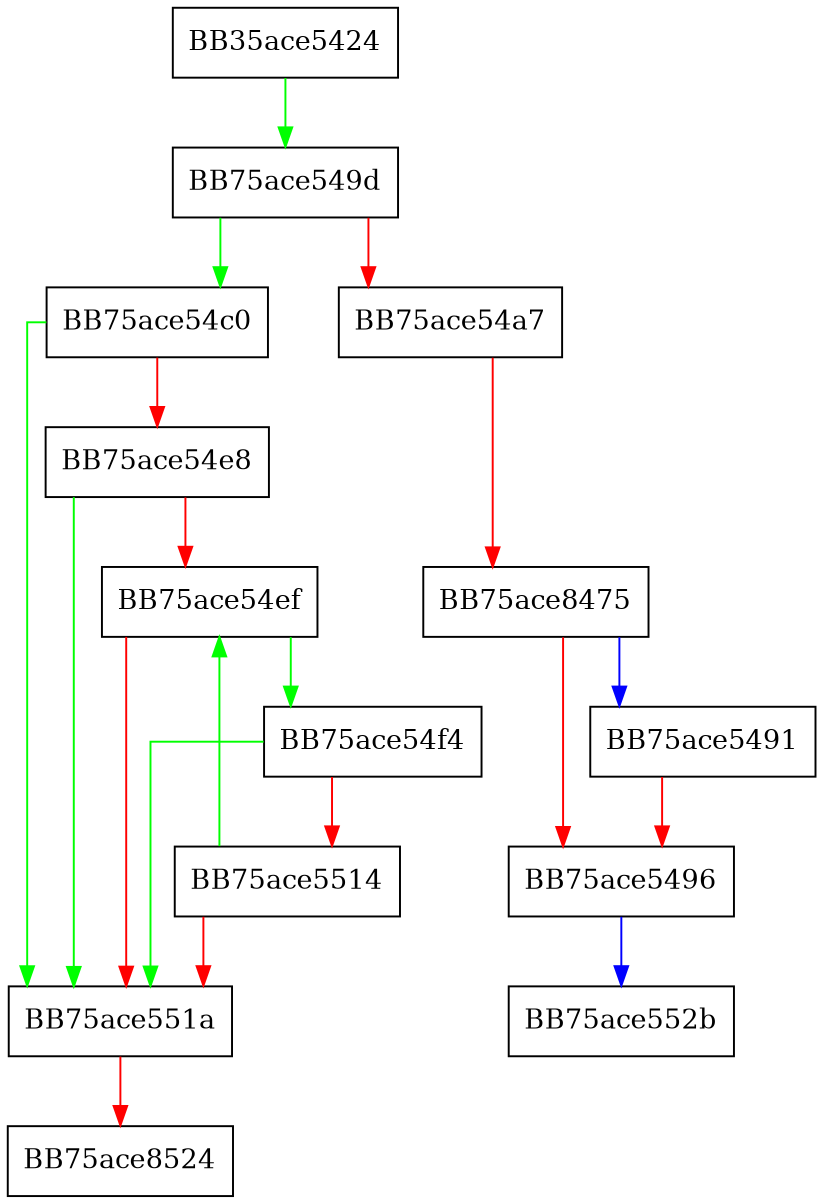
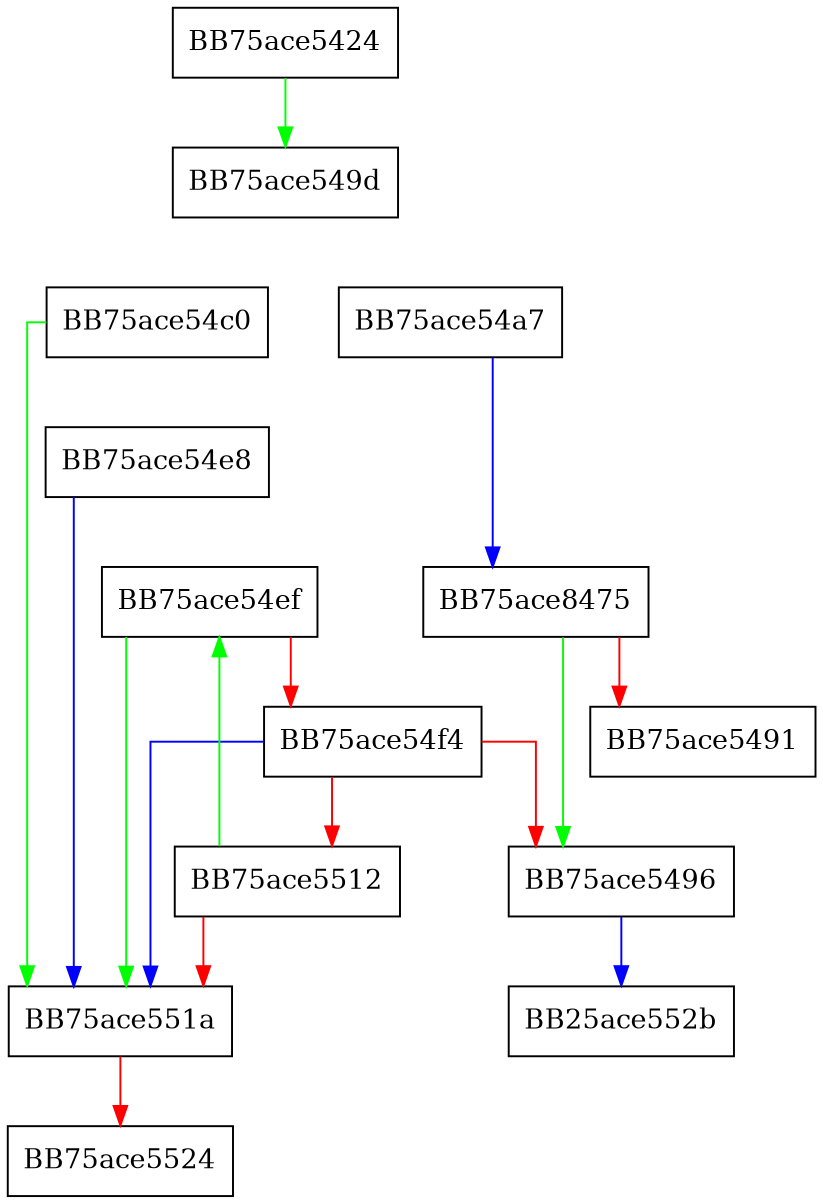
node "BB35ace5424": label "BB35ace5424" -> "BB75ace5424"
edge "BB75ace549d" -> "BB75ace54c0": removed
edge "BB75ace549d" -> "BB75ace54a7": removed
edge "BB75ace54c0" -> "BB75ace54e8": removed
edge "BB75ace54a7" -> "BB75ace8475": color red -> blue
edge "BB75ace54e8" -> "BB75ace54ef": removed
edge "BB75ace54ef" -> "BB75ace54f4": color green -> red
edge "BB75ace8475" -> "BB75ace5491": color blue -> red
edge "BB75ace54e8" -> "BB75ace551a": color green -> blue
edge "BB75ace8475" -> "BB75ace5496": color red -> green
edge "BB75ace54f4" -> "BB75ace551a": color green -> blue
edge "BB75ace54ef" -> "BB75ace551a": color red -> green
edge "BB75ace5491" -> "BB75ace5496": now "BB75ace54f4" -> "BB75ace5496"
node "BB75ace5514": label "BB75ace5514" -> "BB75ace5512"
node "BB75ace552b": label "BB75ace552b" -> "BB25ace552b"
node "BB75ace8524": label "BB75ace8524" -> "BB75ace5524"
